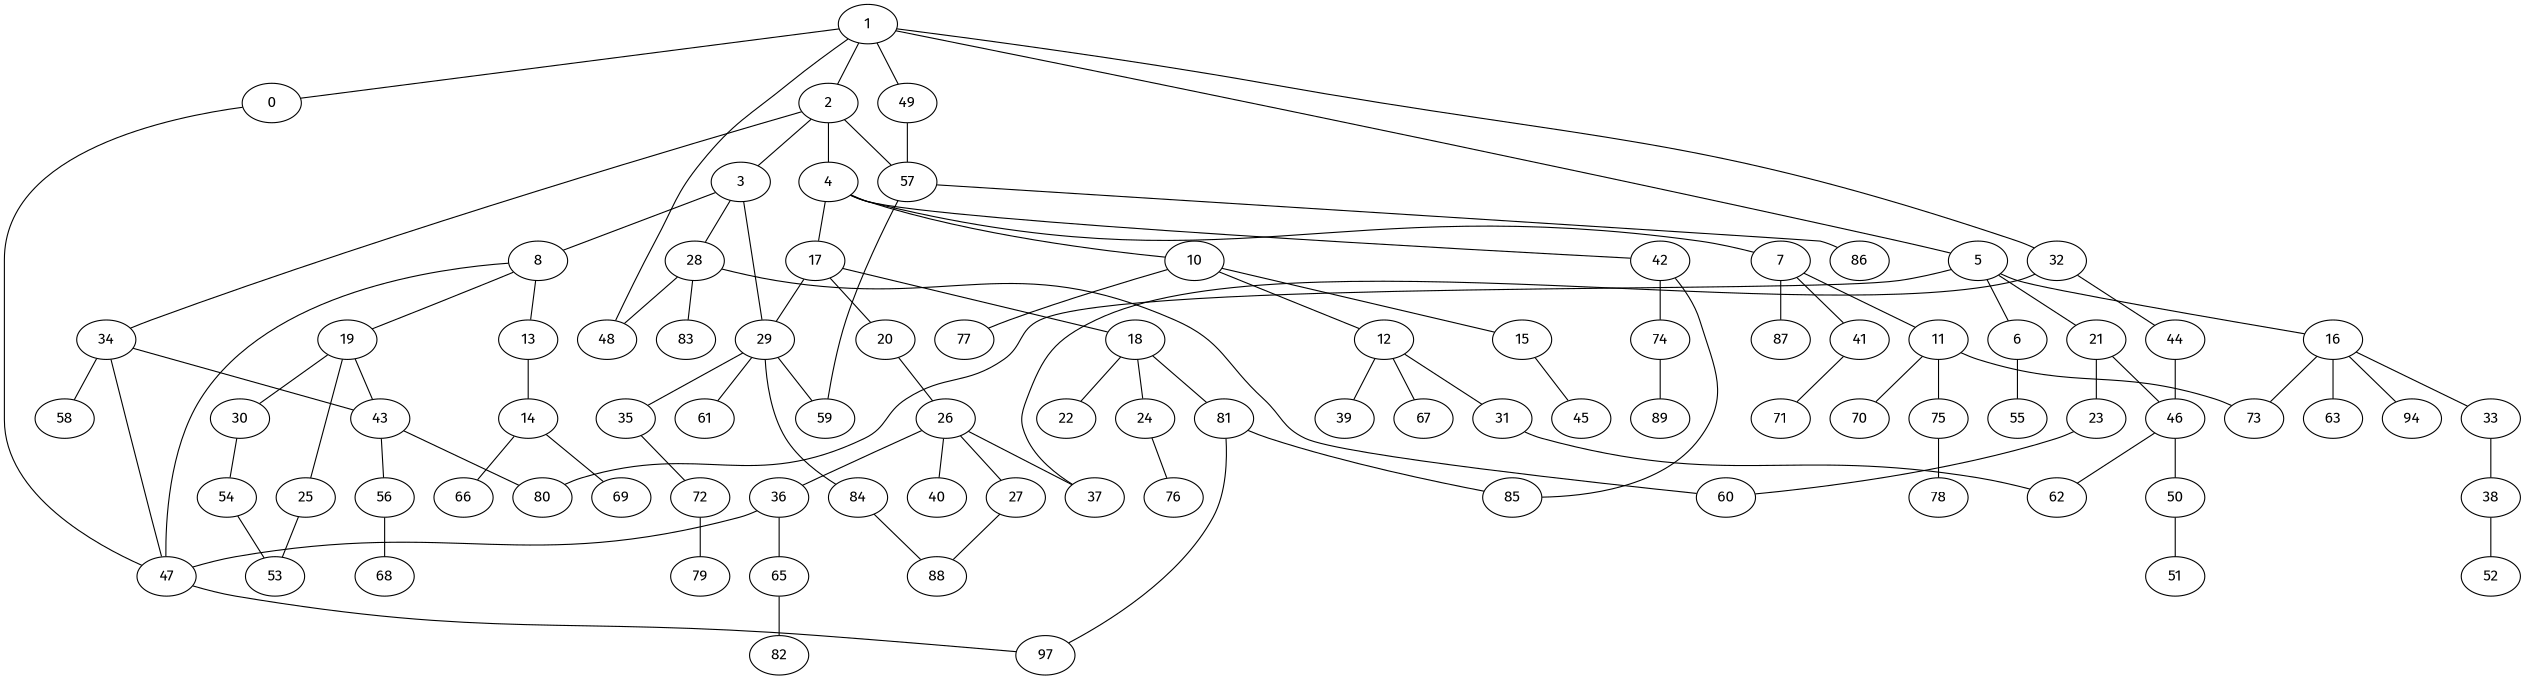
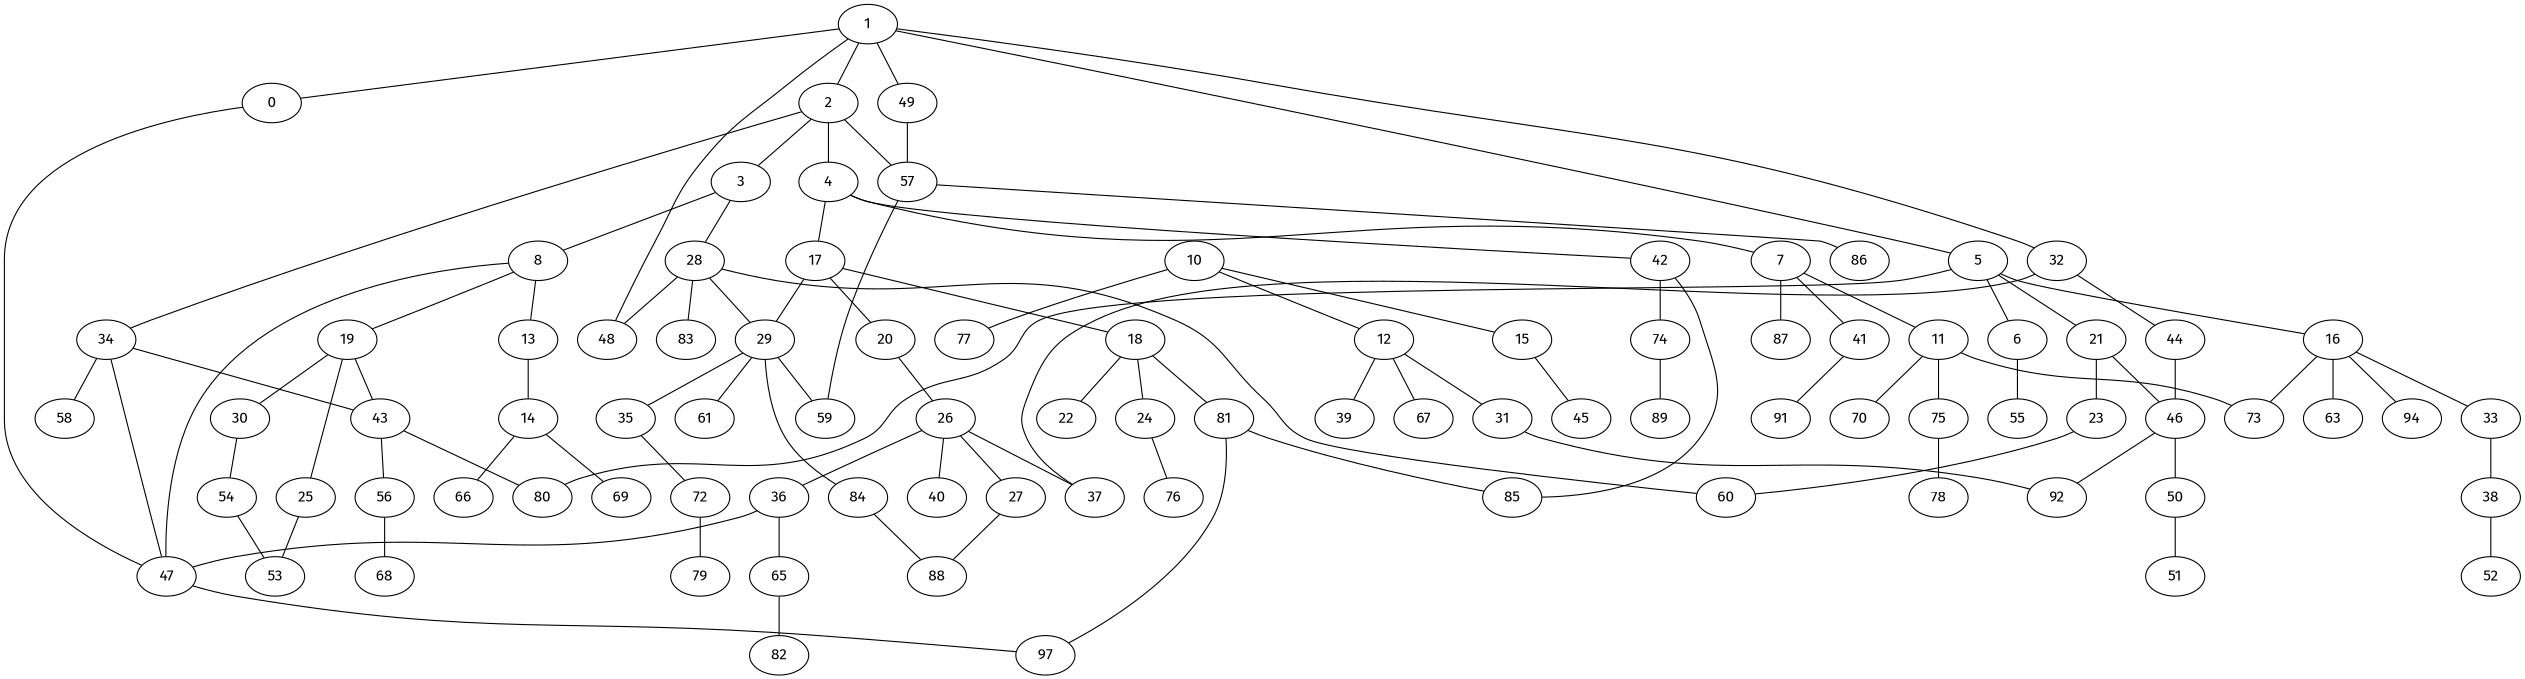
edge "4" -- "10": removed
edge "3" -- "29": now "28" -- "29"
node "71": label "71" -> "91"
node "62": label "62" -> "92"
